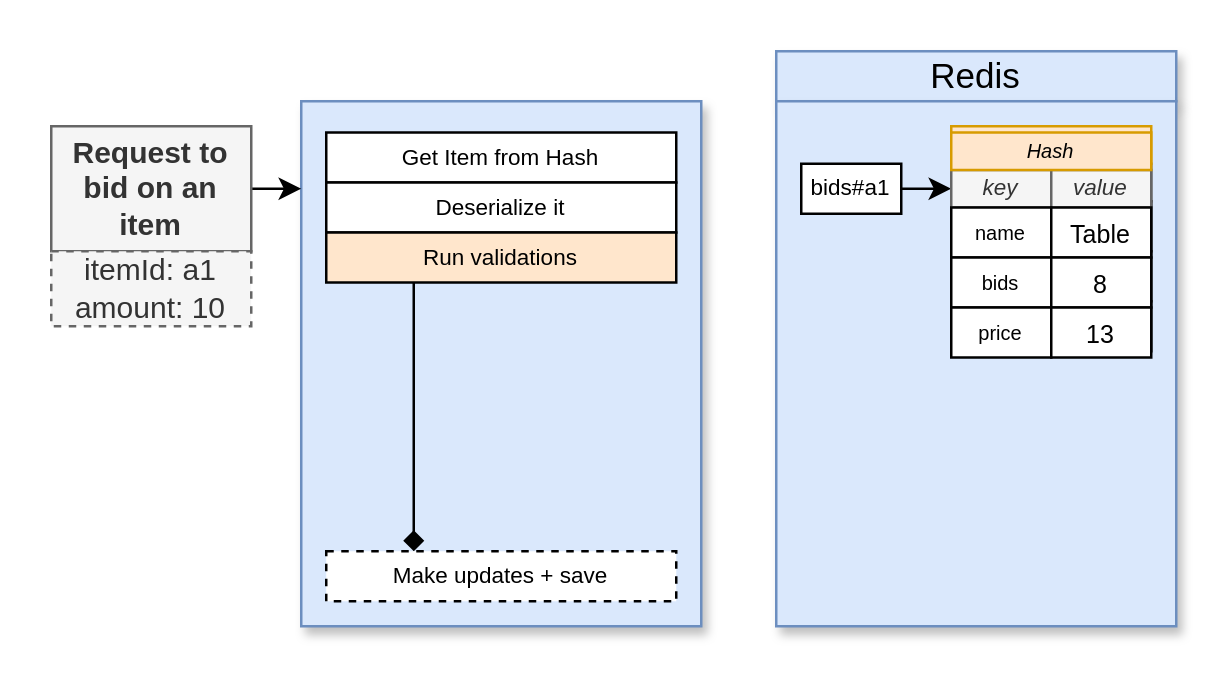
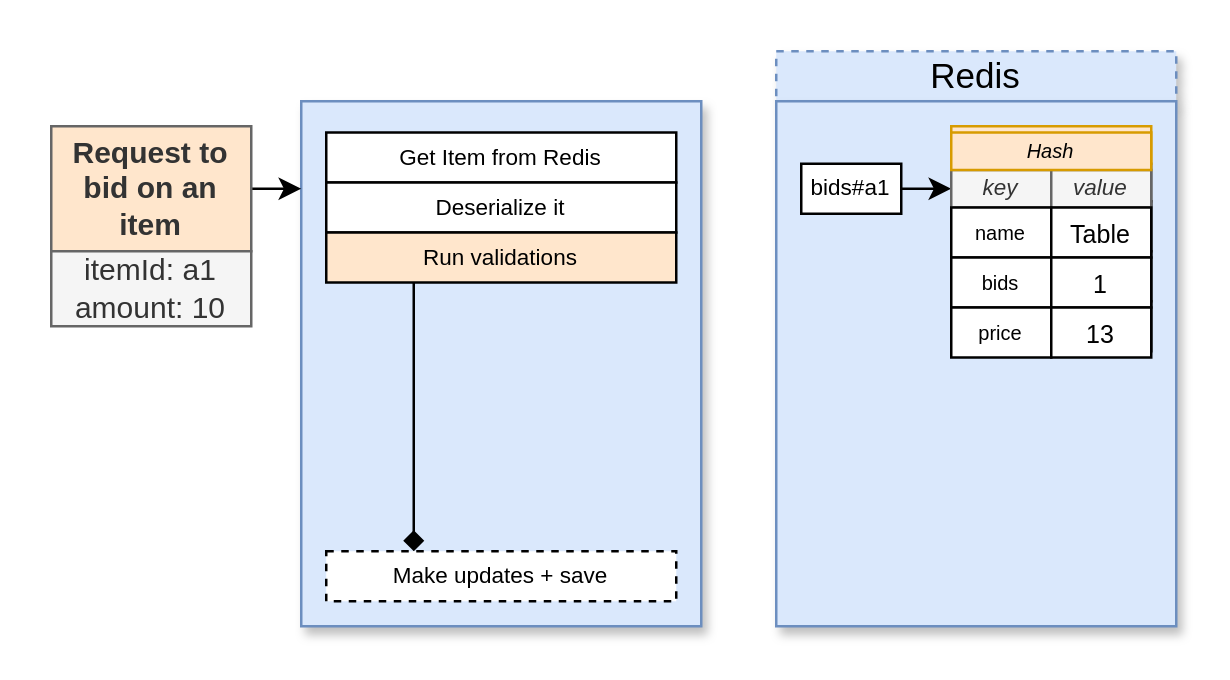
node "Redis": style solid -> dashed
node "Get Item from Hash": label "Get Item from Hash" -> "Get Item from Redis"
node "Request to bid on an item": fillcolor #f5f5f5 -> #ffe6cc
node "8": label "8" -> "1"
node "itemId: a1 amount: 10": style dashed -> solid
